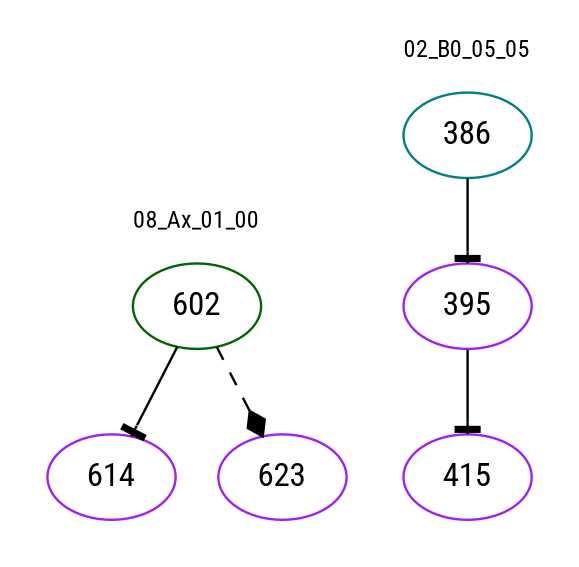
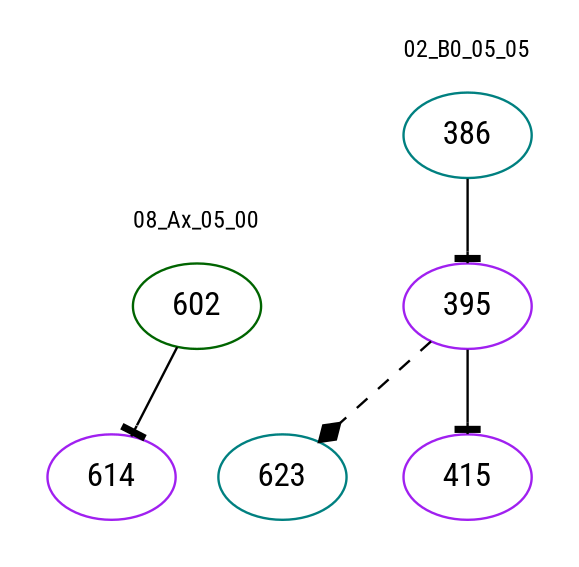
cluster "08_Ax_01_00": label "08_Ax_01_00" -> "08_Ax_05_00"
edge "602" -> "623": now "395" -> "623"
node "623": color purple -> teal
